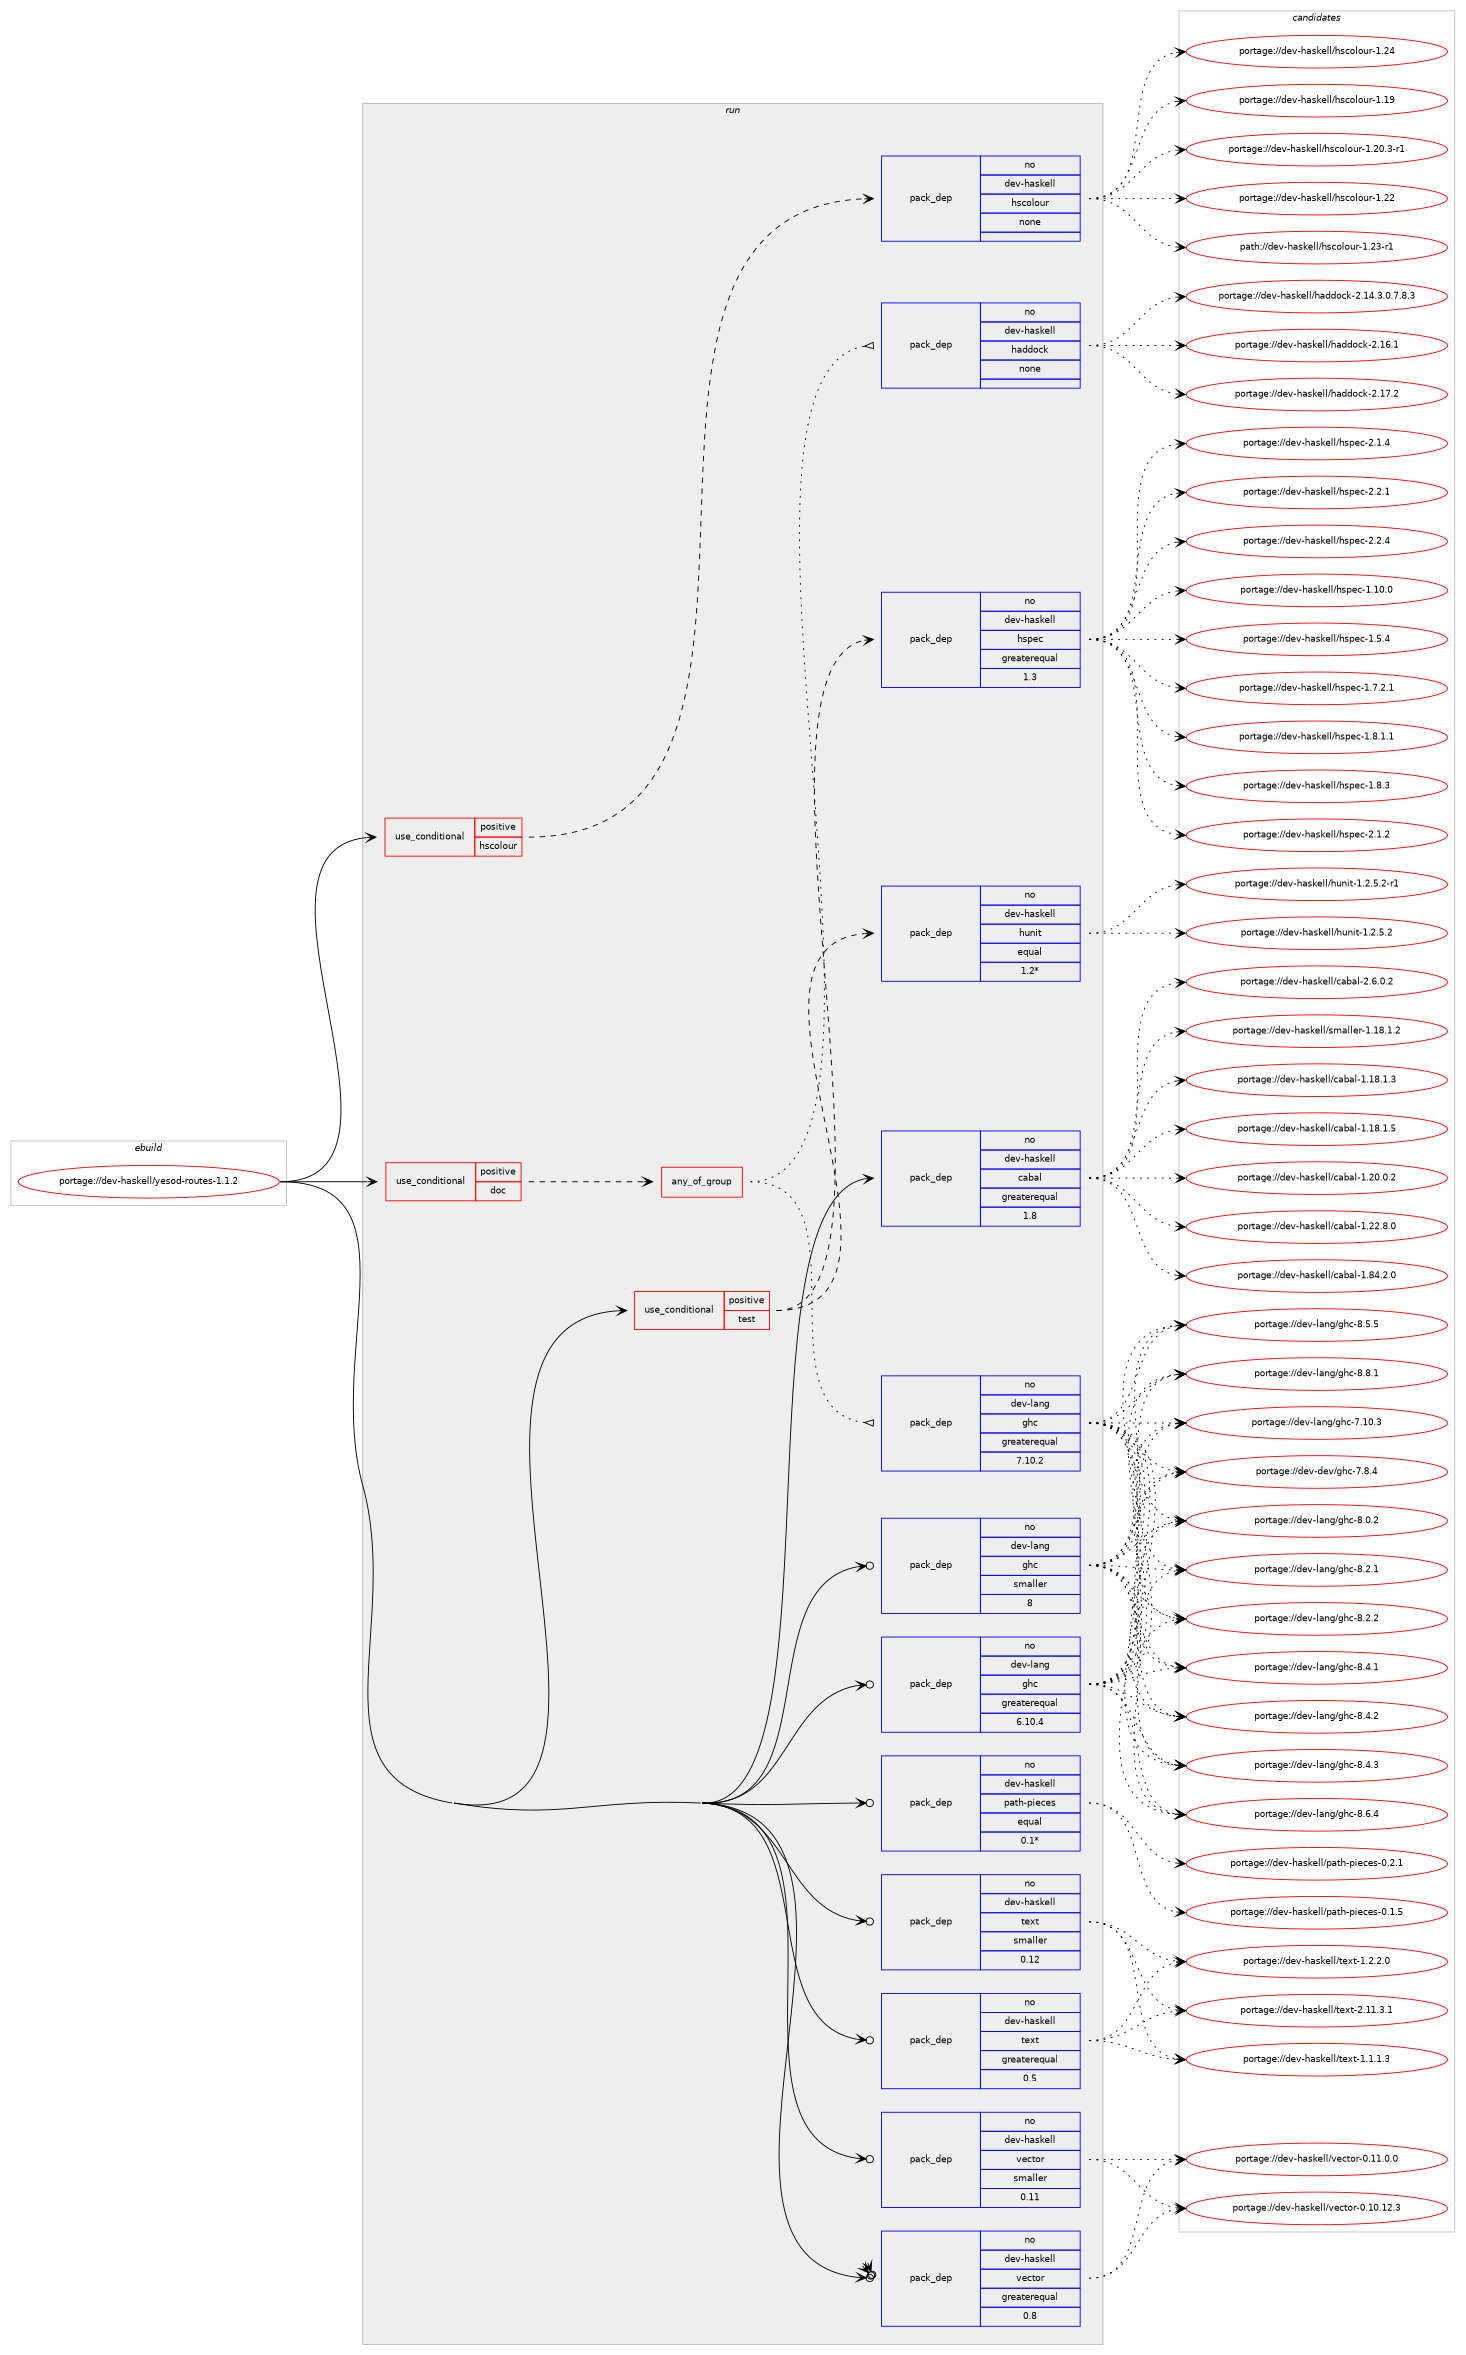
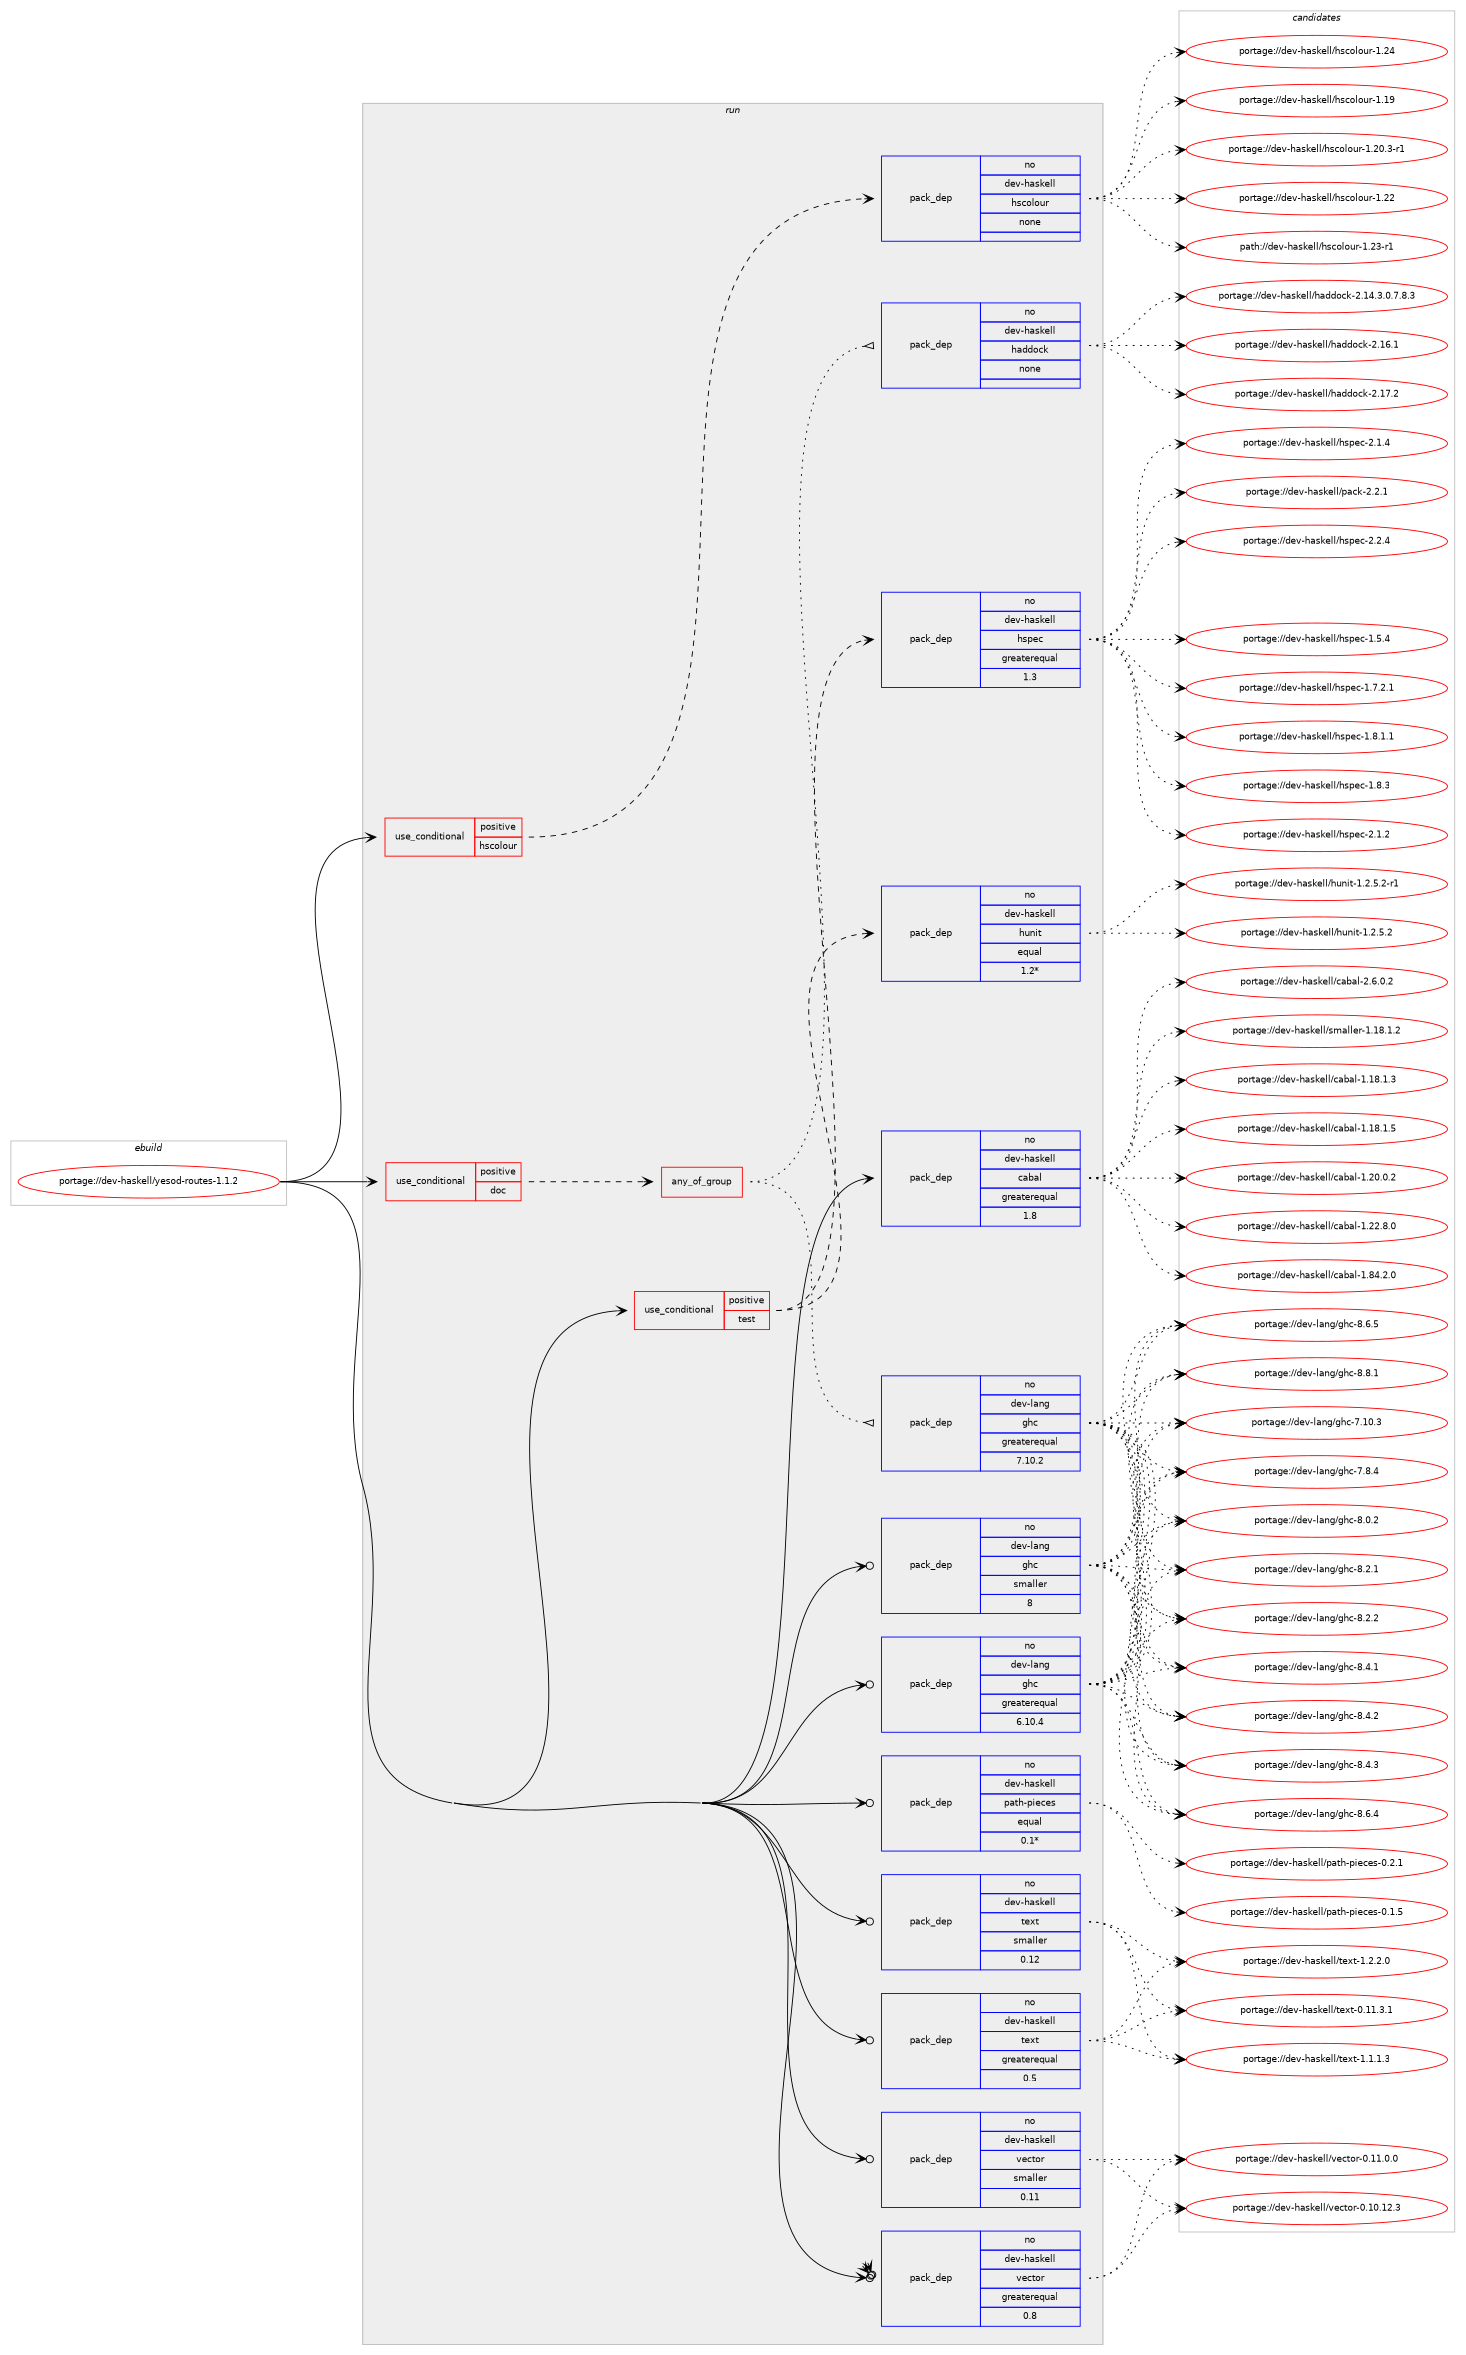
node "portage://dev-haskell/hspec-2.2.1": label "portage://dev-haskell/hspec-2.2.1" -> "portage://dev-haskell/pack-2.2.1"
node "portage://dev-haskell/hspec-1.10.0": removed
node "portage://dev-lang/ghc-8.5.5": label "portage://dev-lang/ghc-8.5.5" -> "portage://dev-lang/ghc-8.6.5"
node "portage://dev-dev/ghc-7.8.4": label "portage://dev-dev/ghc-7.8.4" -> "portage://dev-lang/ghc-7.8.4"
node "portage://dev-haskell/text-2.11.3.1": label "portage://dev-haskell/text-2.11.3.1" -> "portage://dev-haskell/text-0.11.3.1"
